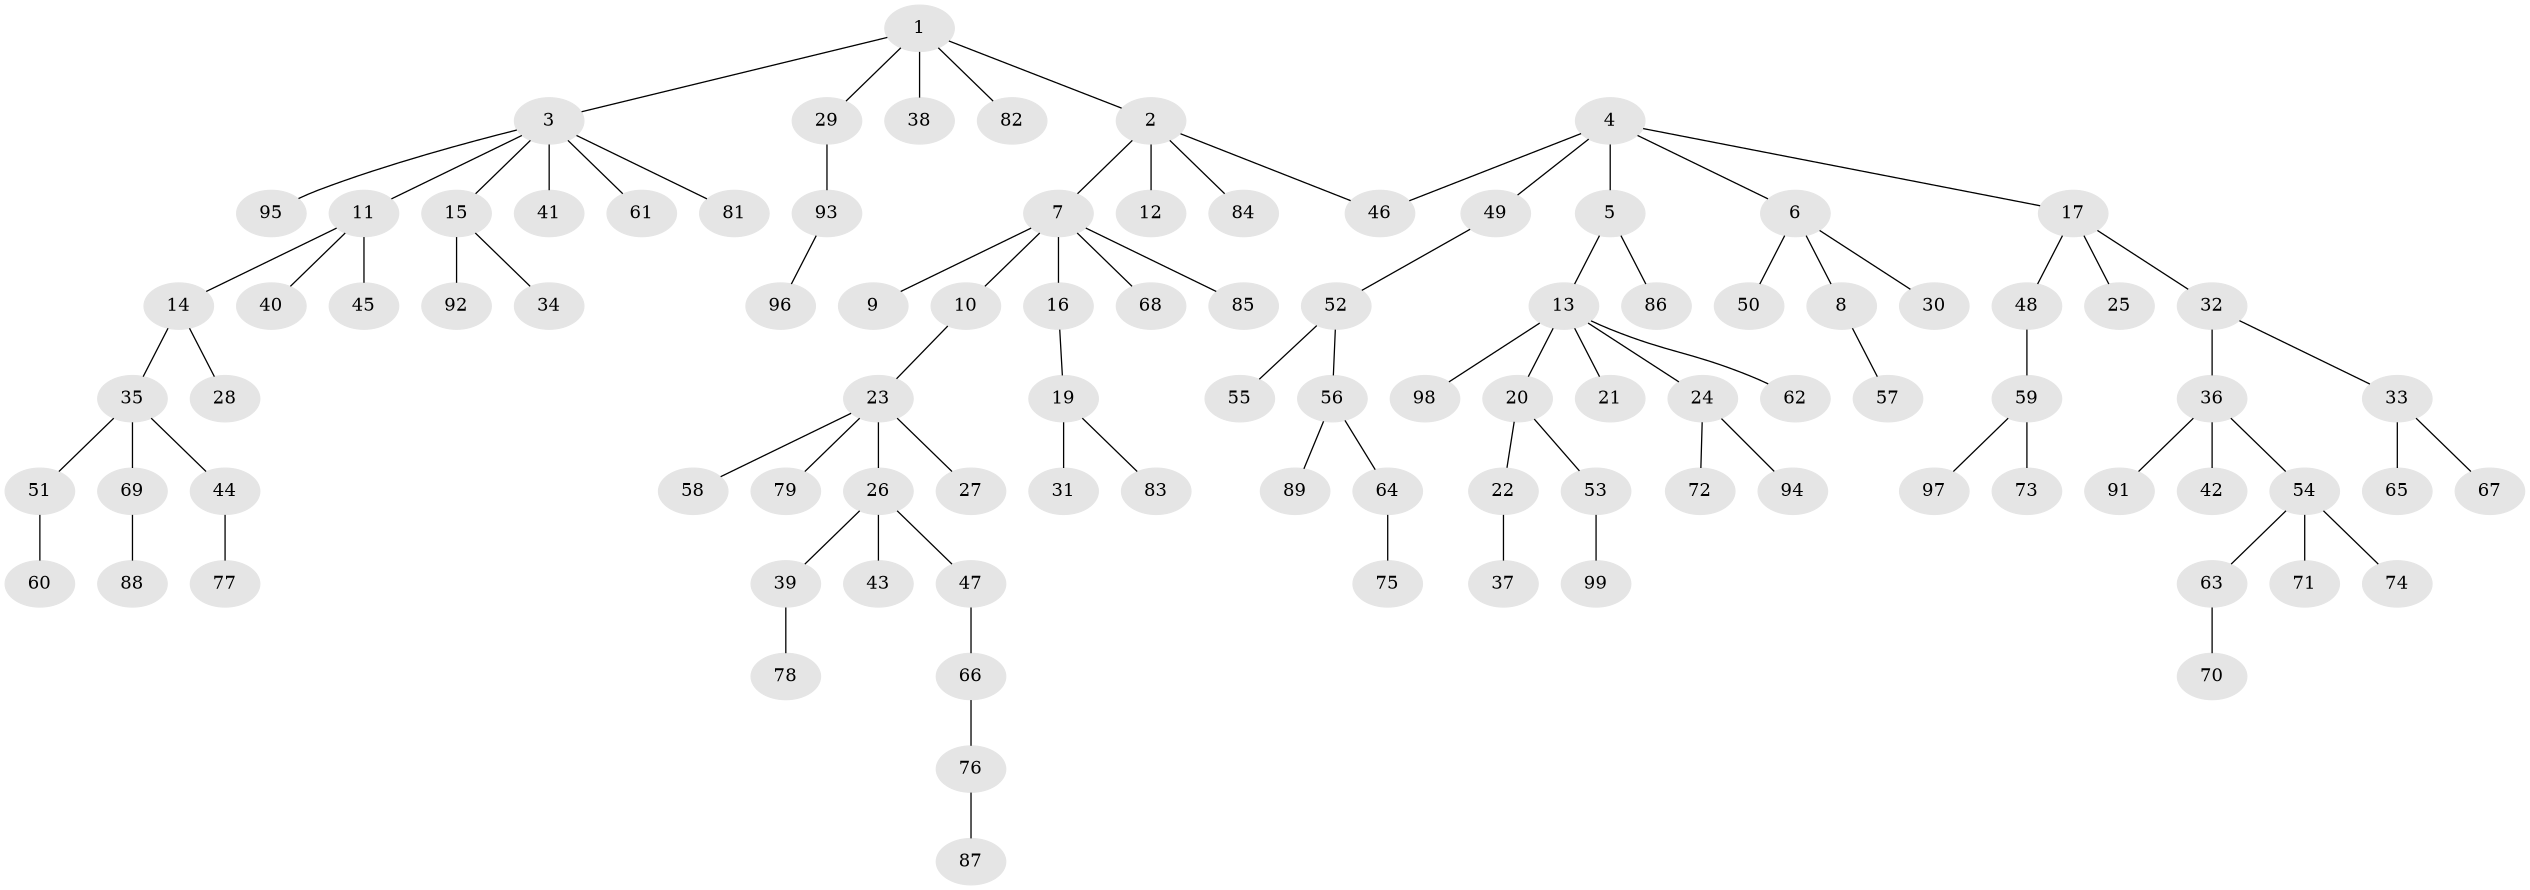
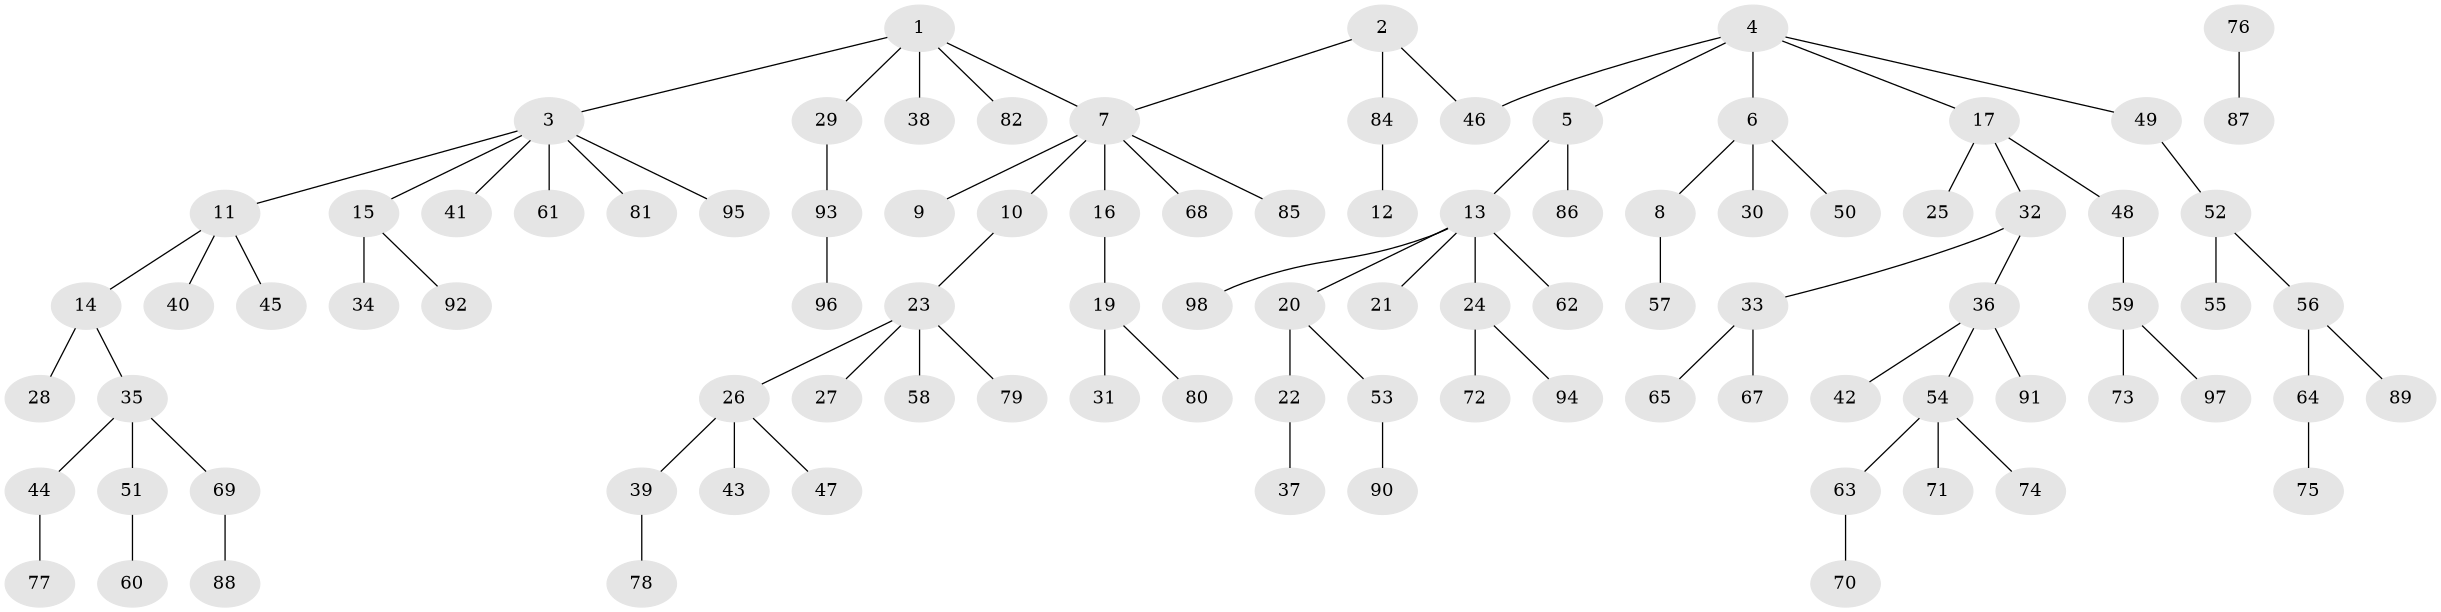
edge "1" -- "2": now "1" -- "7"
edge "2" -- "12": now "84" -- "12"
node "83": label "83" -> "80"
node "99": label "99" -> "90"
node "66": removed
